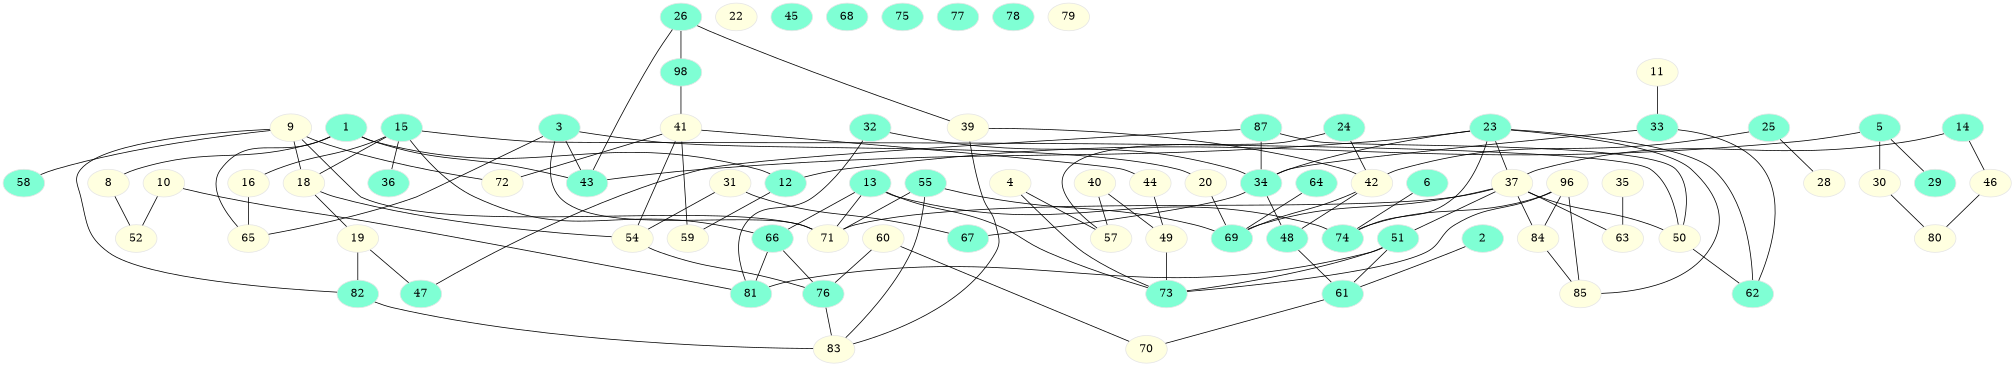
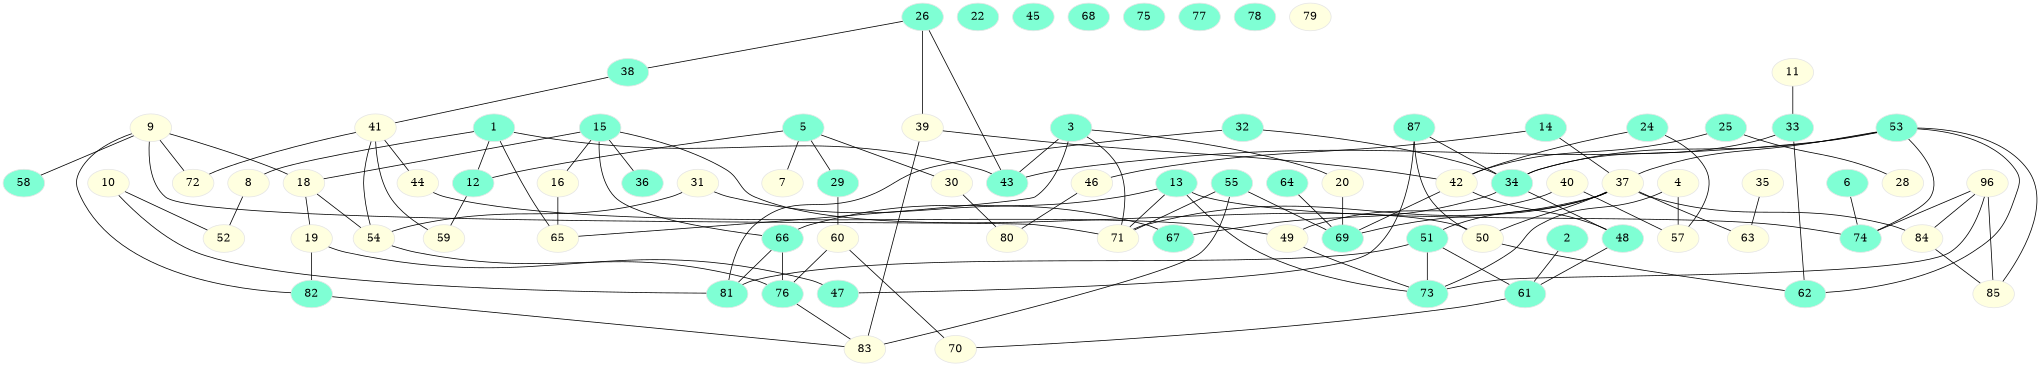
node "22": fillcolor lightyellow -> aquamarine
node "98": label "98" -> "38"
node "23": label "23" -> "53"
node "7": added
edge "29" -- "60": added
